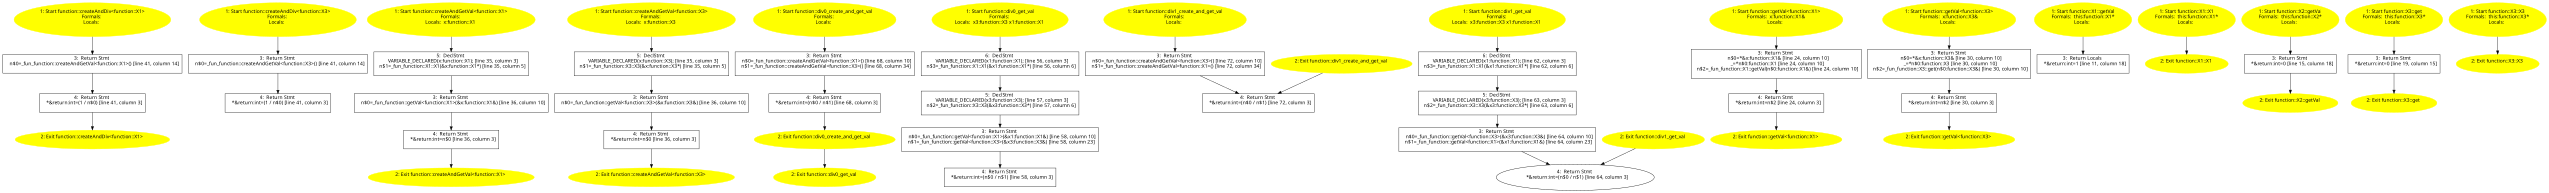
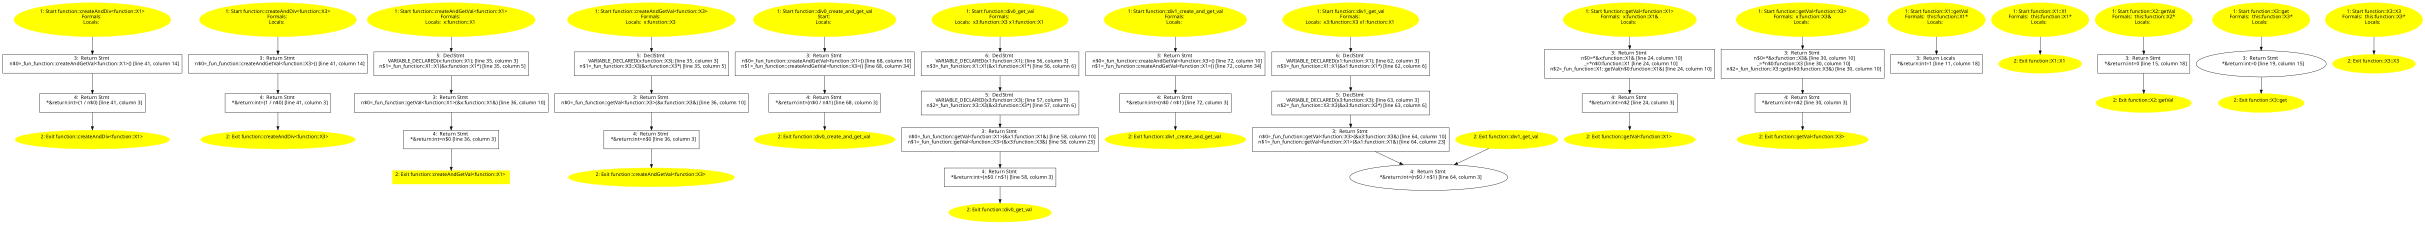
node "1: Start function::div0_create_and_get_val Formals: Locals:": label "1: Start function::div0_create_and_get_val Formals: Locals:" -> "1: Start function::div0_create_and_get_val Start: Locals:"
node "3:  Return Stmt *&return:int=0 [line 19, column 15]": shape box -> ellipse
edge "2: Exit function::div1_create_and_get_val" -> "4:  Return Stmt *&return:int=(n$0 / n$1) [line 72, column 3]": reversed
node "2: Exit function::createAndDiv<function::X3>": added
edge "2: Exit function::div0_create_and_get_val" -> "2: Exit function::div0_get_val": now "4:  Return Stmt *&return:int=(n$0 / n$1) [line 58, column 3]" -> "2: Exit function::div0_get_val"
node "2: Exit function::createAndGetVal<function::X1>": shape ellipse -> box
